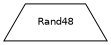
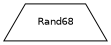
node "Rand48": label "Rand48" -> "Rand68"
